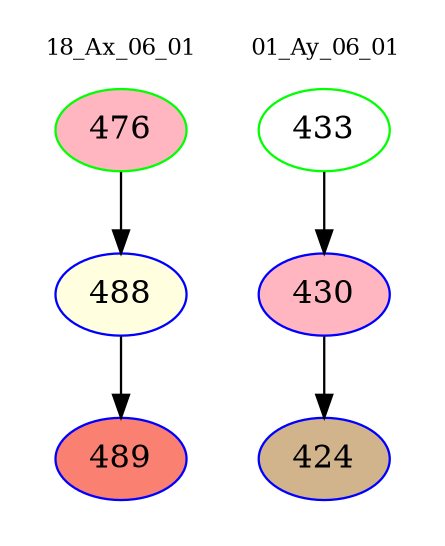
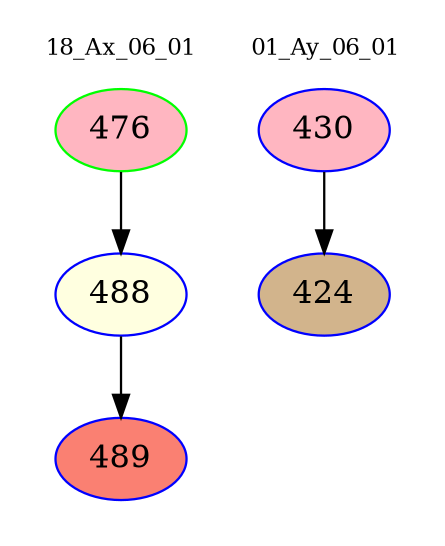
node "433": removed
